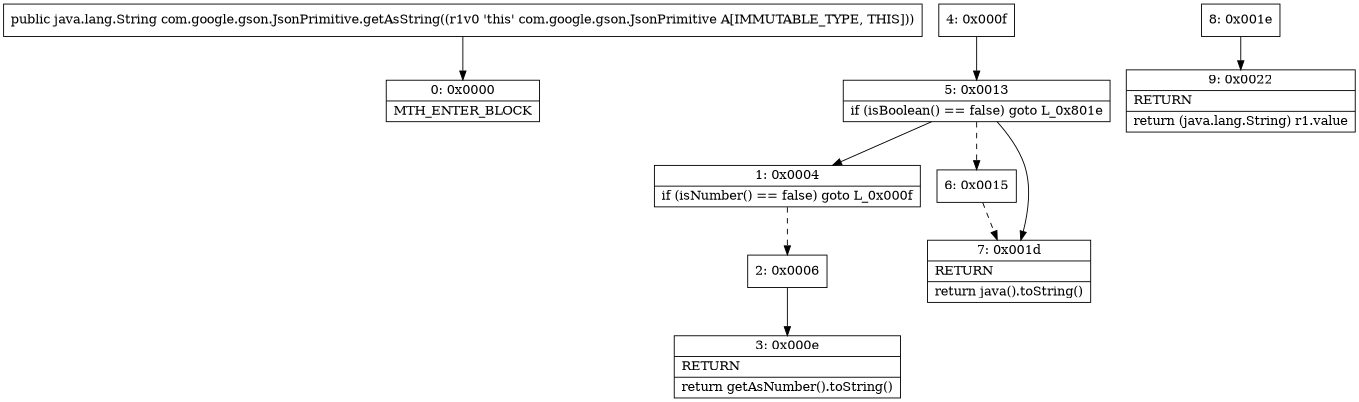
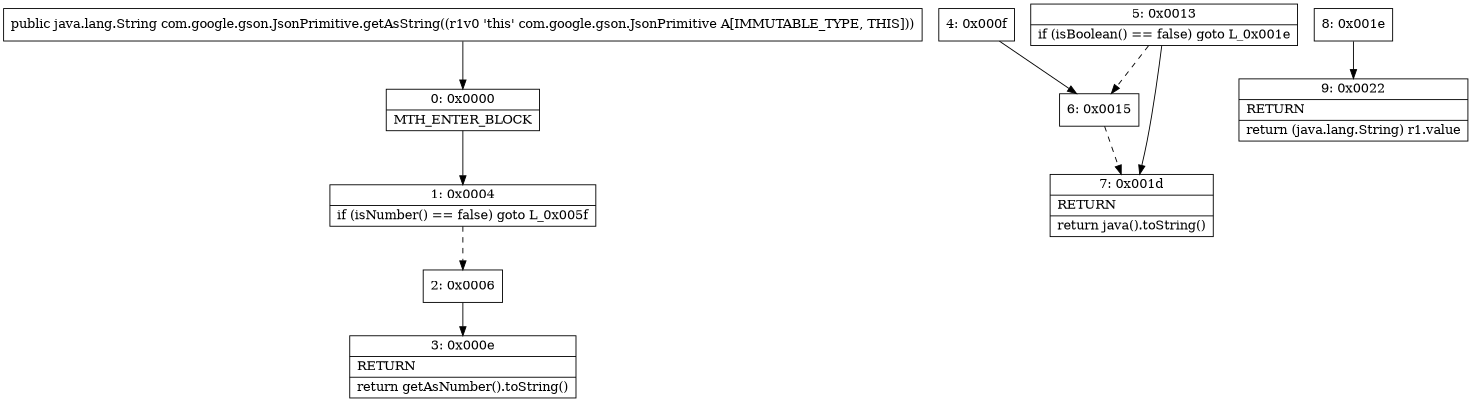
edge "4: 0x000f" -> "5: 0x0013": now "4: 0x000f" -> "6: 0x0015"
node "5: 0x0013": text "if (isBoolean() == false) goto L_0x801e" -> "if (isBoolean() == false) goto L_0x001e"
edge "5: 0x0013" -> "1: 0x0004": now "0: 0x0000" -> "1: 0x0004"
node "1: 0x0004": text "if (isNumber() == false) goto L_0x000f" -> "if (isNumber() == false) goto L_0x005f"
